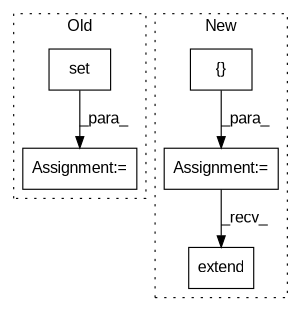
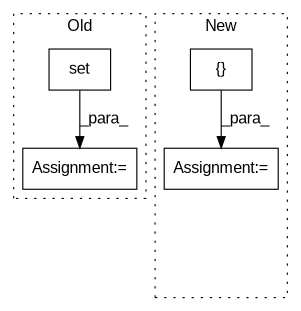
node "extend": removed
